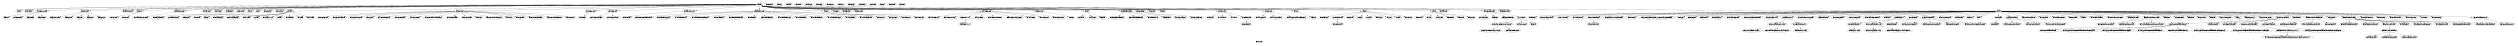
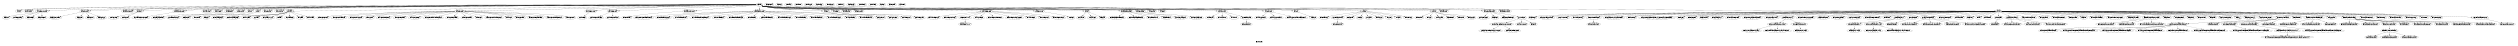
node "Package[python-dev]": removed
node "File[/data/userDB]": added
